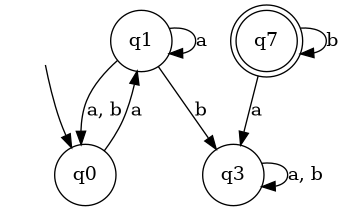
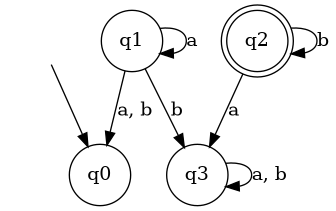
node "q7": label "q7" -> "q2"
edge "q0" -> "q1": removed, label "a"
